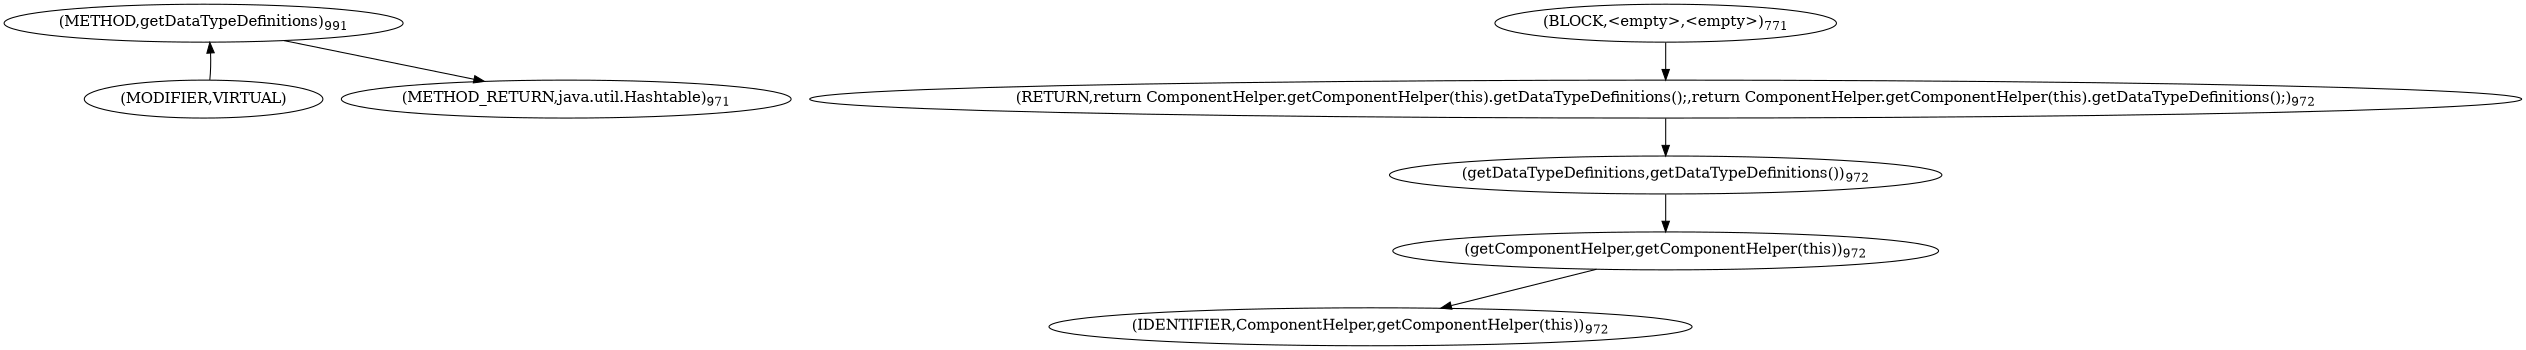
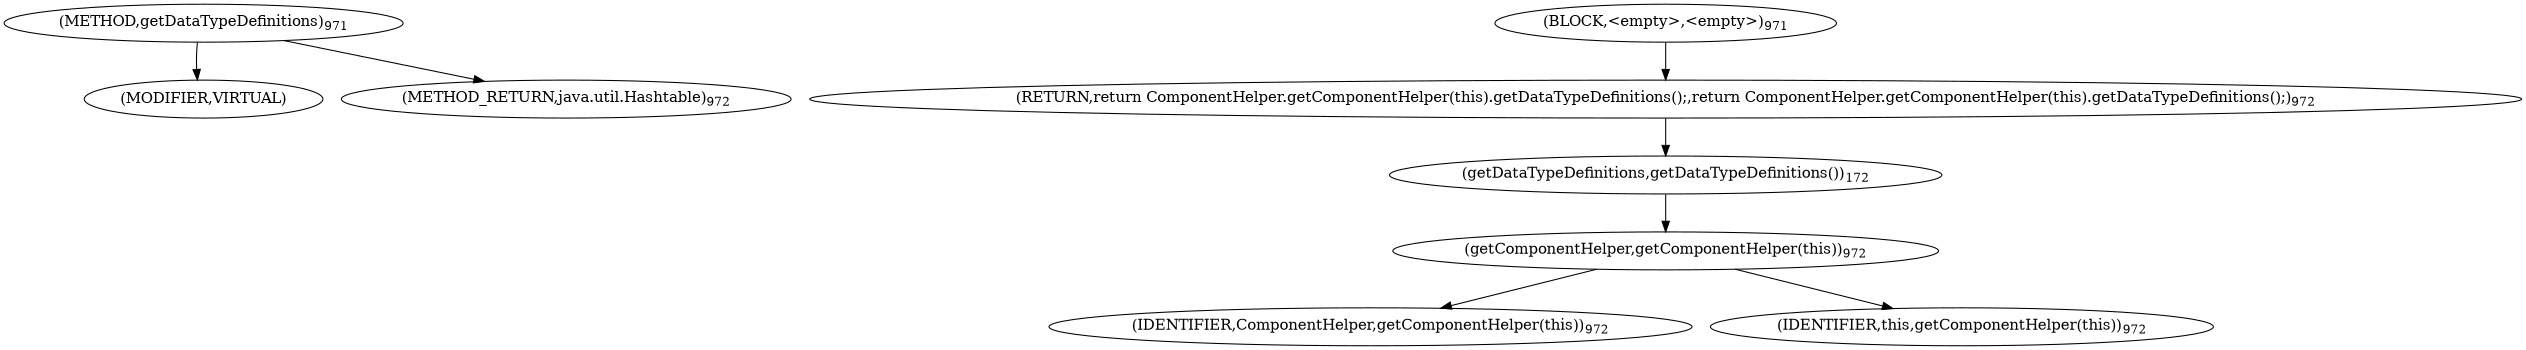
node "(METHOD,getDataTypeDefinitions)": text "991" -> "971"
node "(BLOCK,<empty>,<empty>)": text "771" -> "971"
edge "(MODIFIER,VIRTUAL)" -> "(METHOD,getDataTypeDefinitions)": reversed
node "(METHOD_RETURN,java.util.Hashtable)": text "971" -> "972"
node "(getDataTypeDefinitions,getDataTypeDefinitions())": text "972" -> "172"
node "(IDENTIFIER,this,getComponentHelper(this))": added
